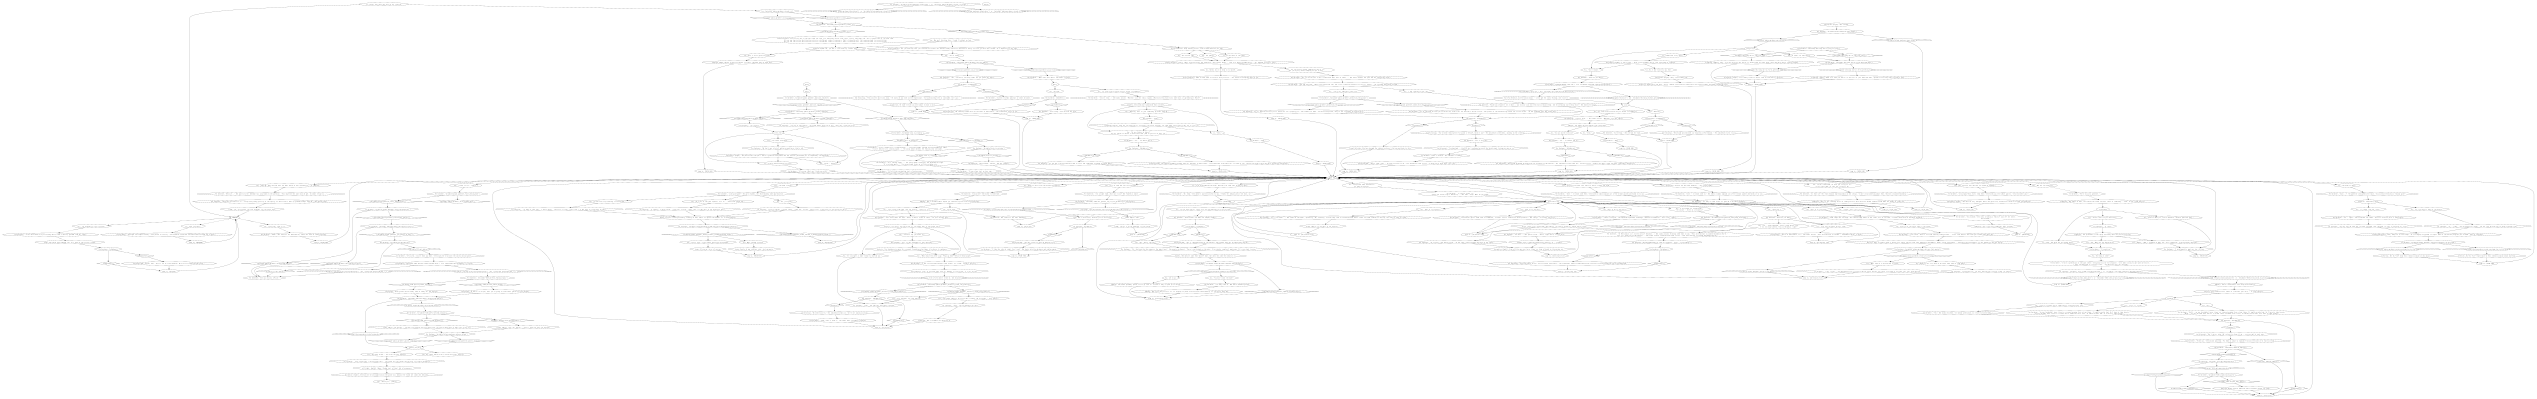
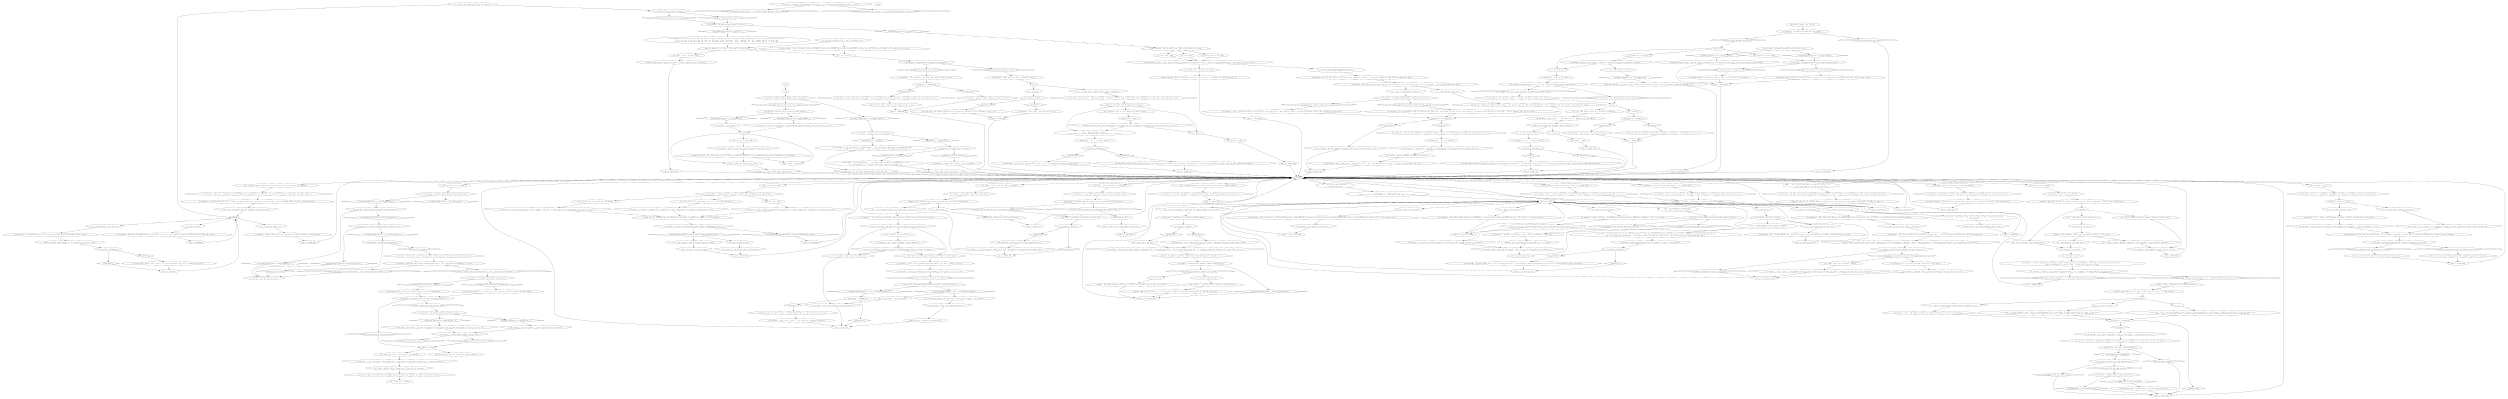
node "Perception (Sight): Okay. The stimuli end.": shape ellipse -> diamond
